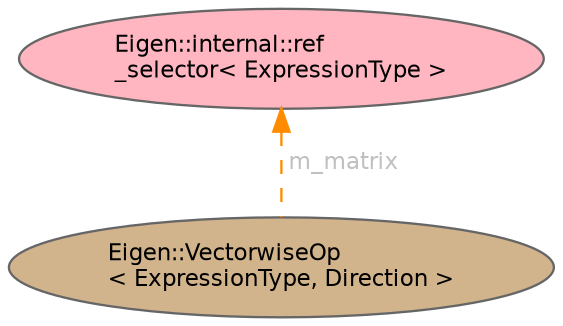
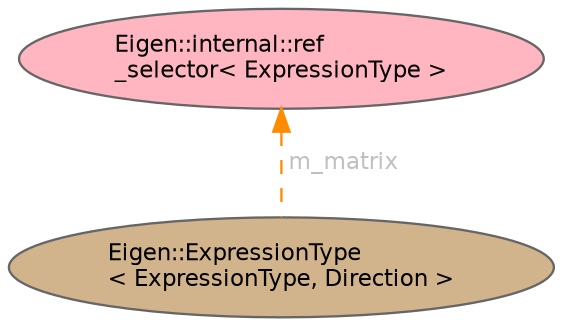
node "Eigen::VectorwiseOp < ExpressionType, Direction >": label "Eigen::VectorwiseOp < ExpressionType, Direction >" -> "Eigen::ExpressionType < ExpressionType, Direction >"
